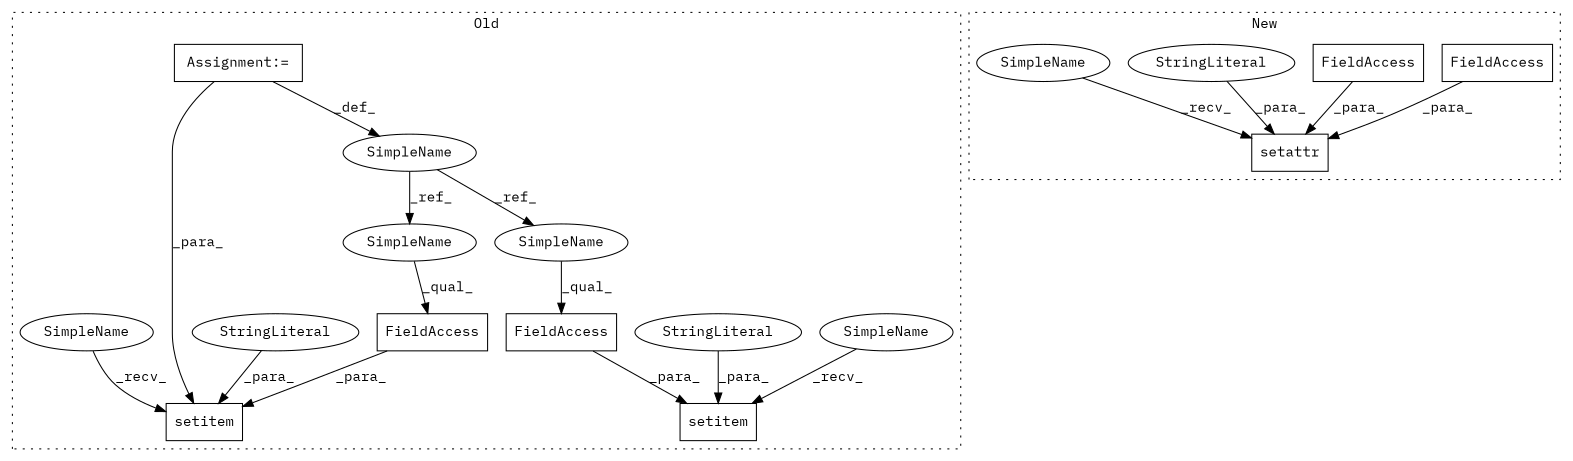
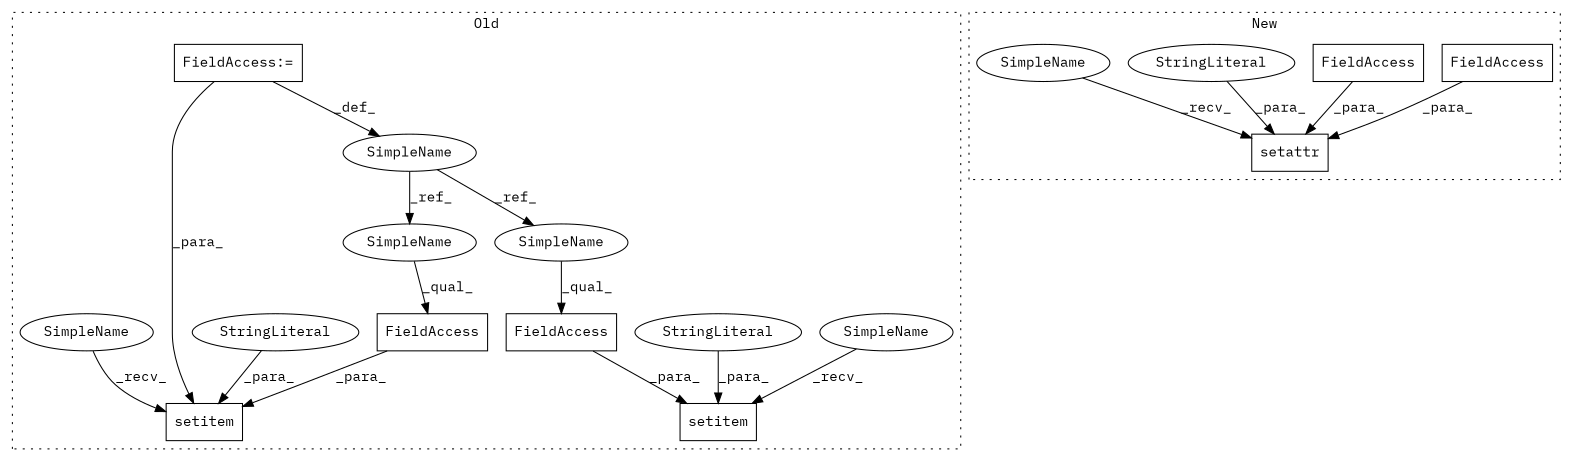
node "Assignment:=": label "Assignment:=" -> "FieldAccess:="
